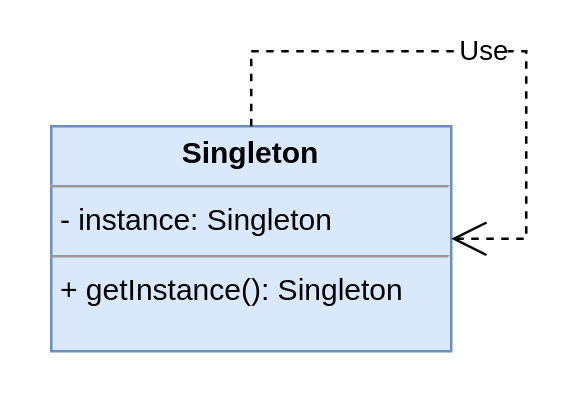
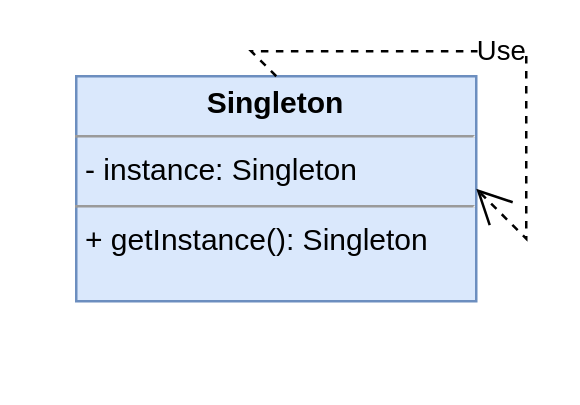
node "Singleton - instance: Singleton + getInstance(): Singleton": moved (251, 239) -> (276, 189)
